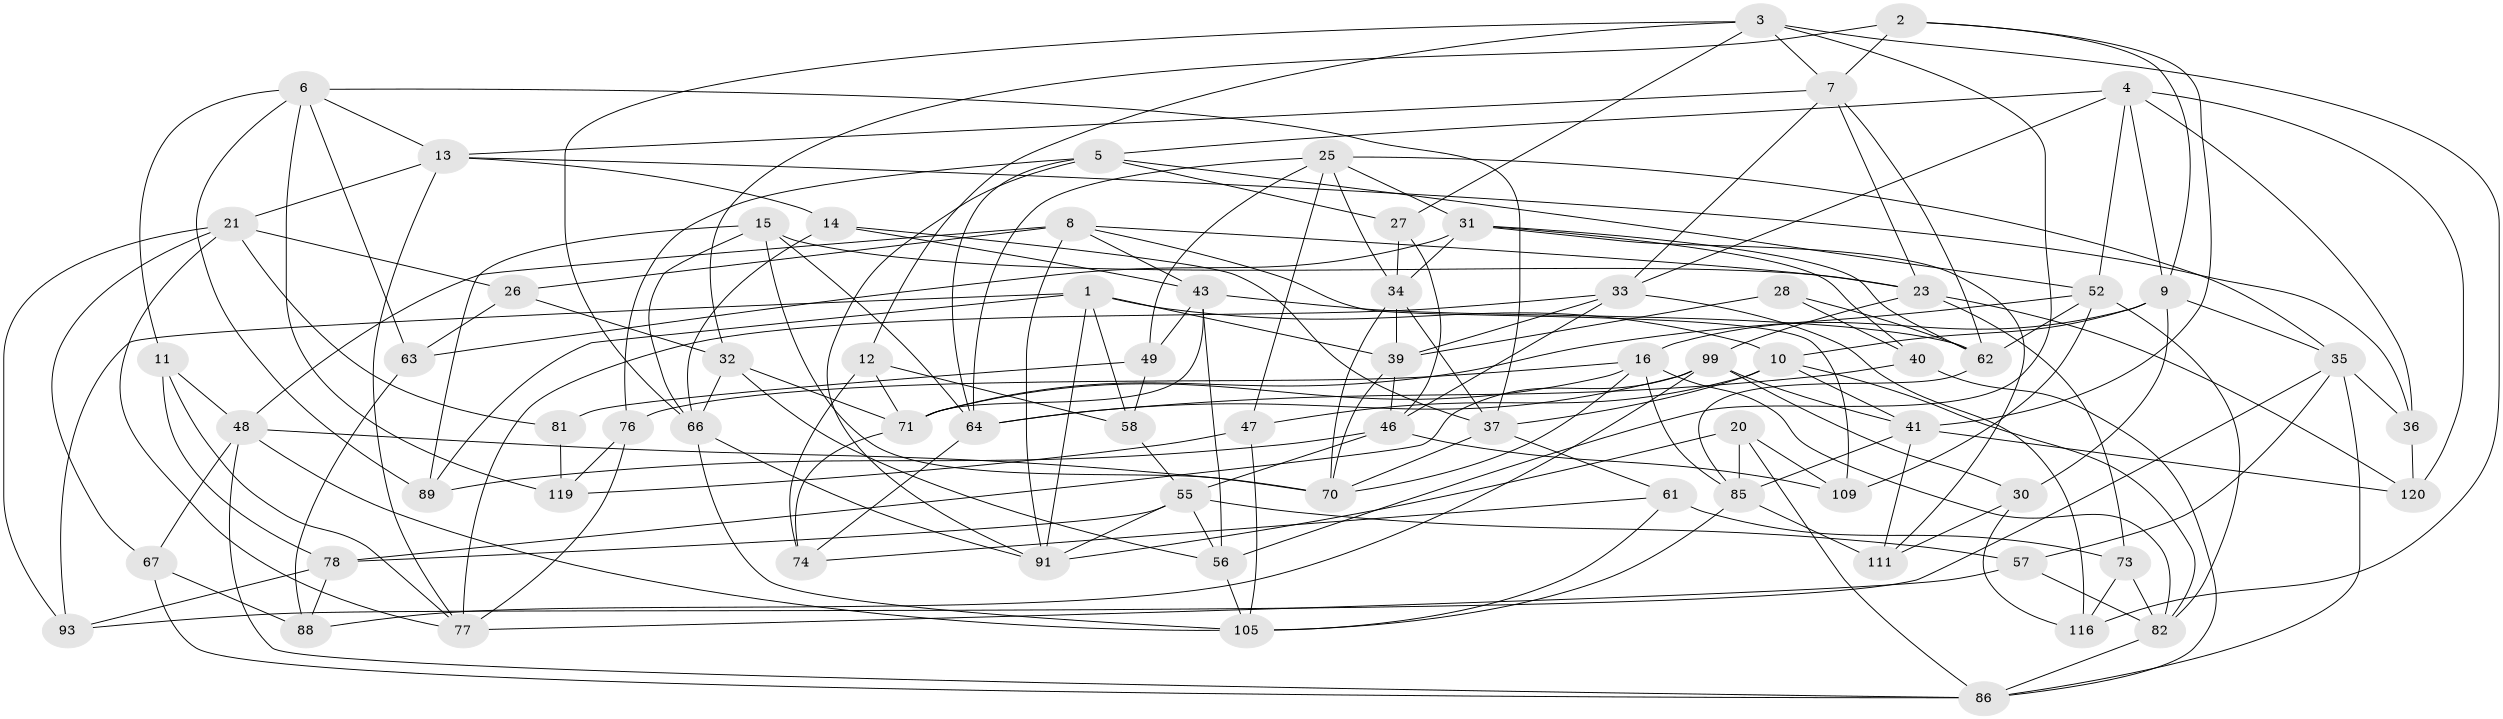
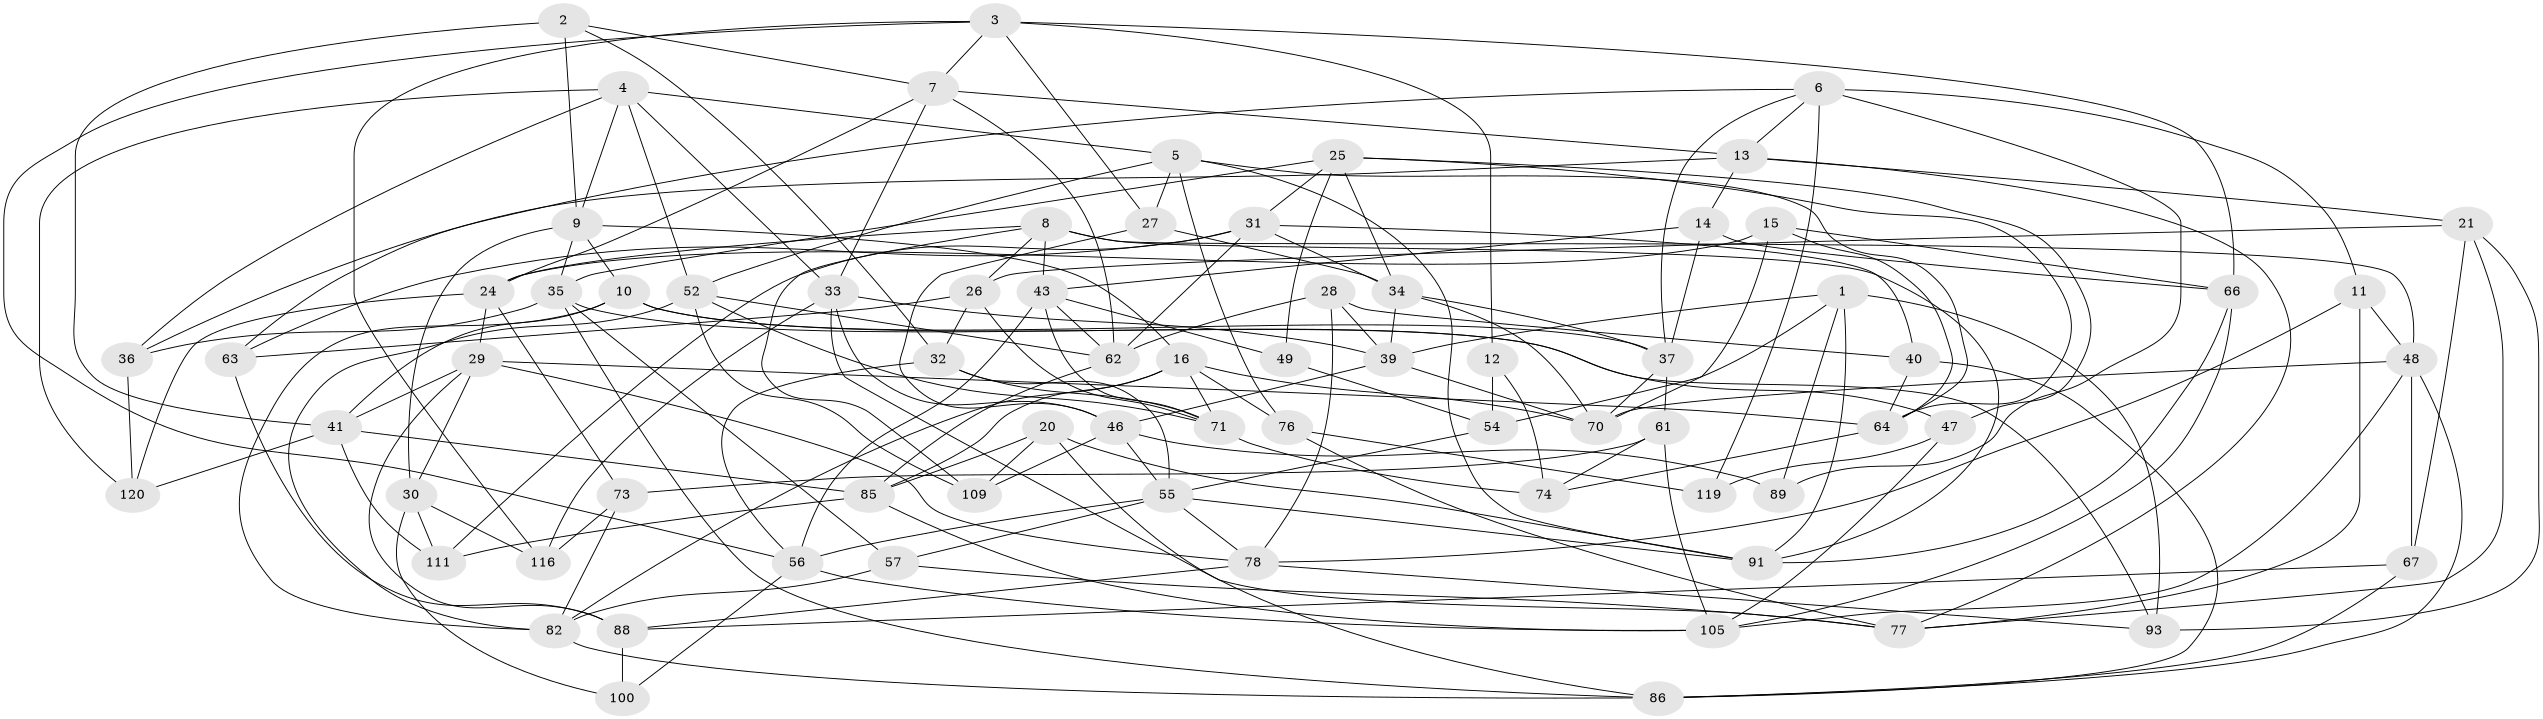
edge "15" -- "89": removed
node "23": label "23" -> "24"
edge "1" -- "10": removed
node "99": label "99" -> "29"
edge "32" -- "66": now "32" -- "55"
edge "12" -- "71": now "26" -- "71"
edge "28" -- "78": added
node "81": removed
node "58": label "58" -> "54"
node "100": added
